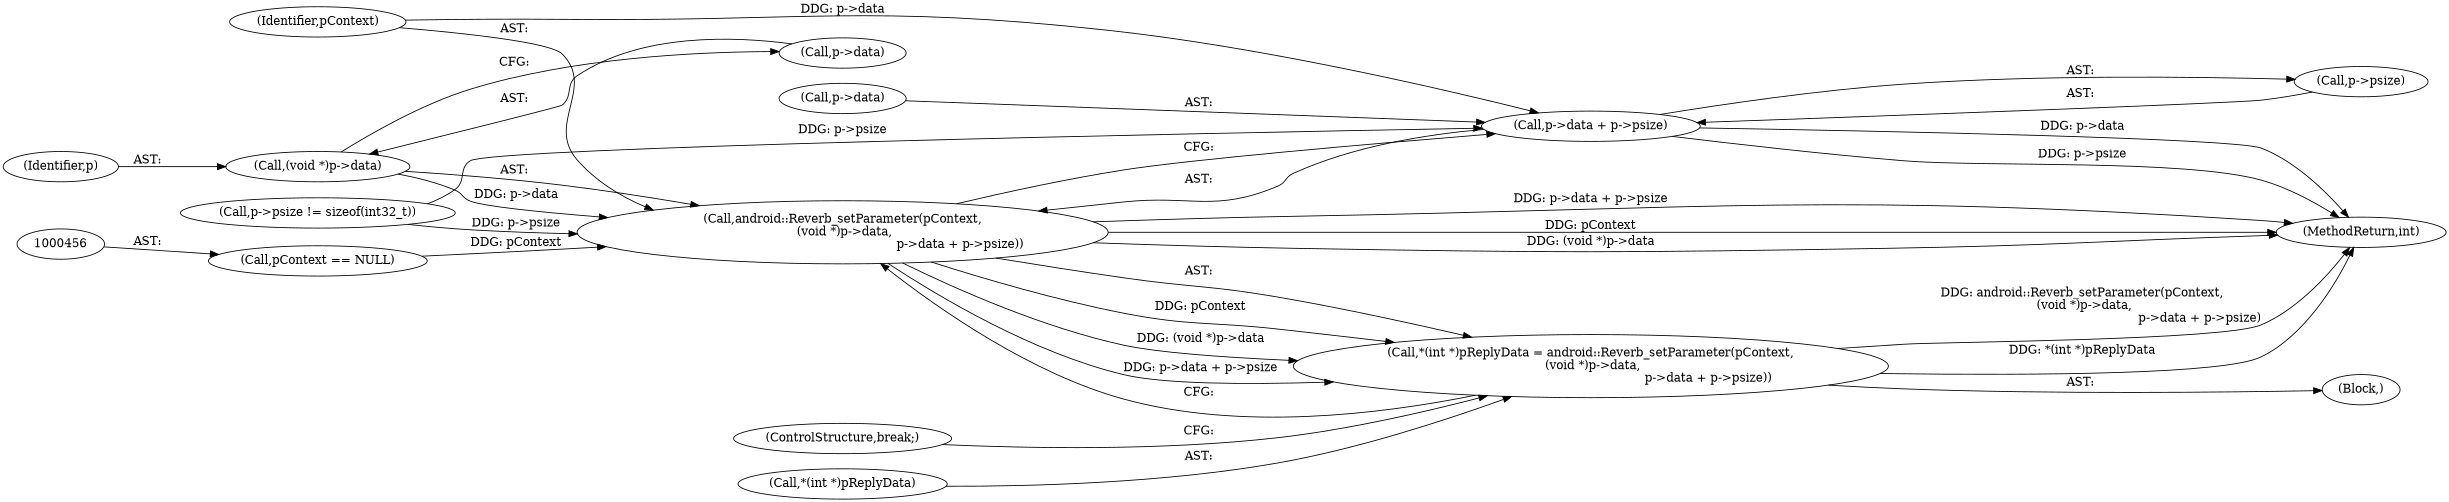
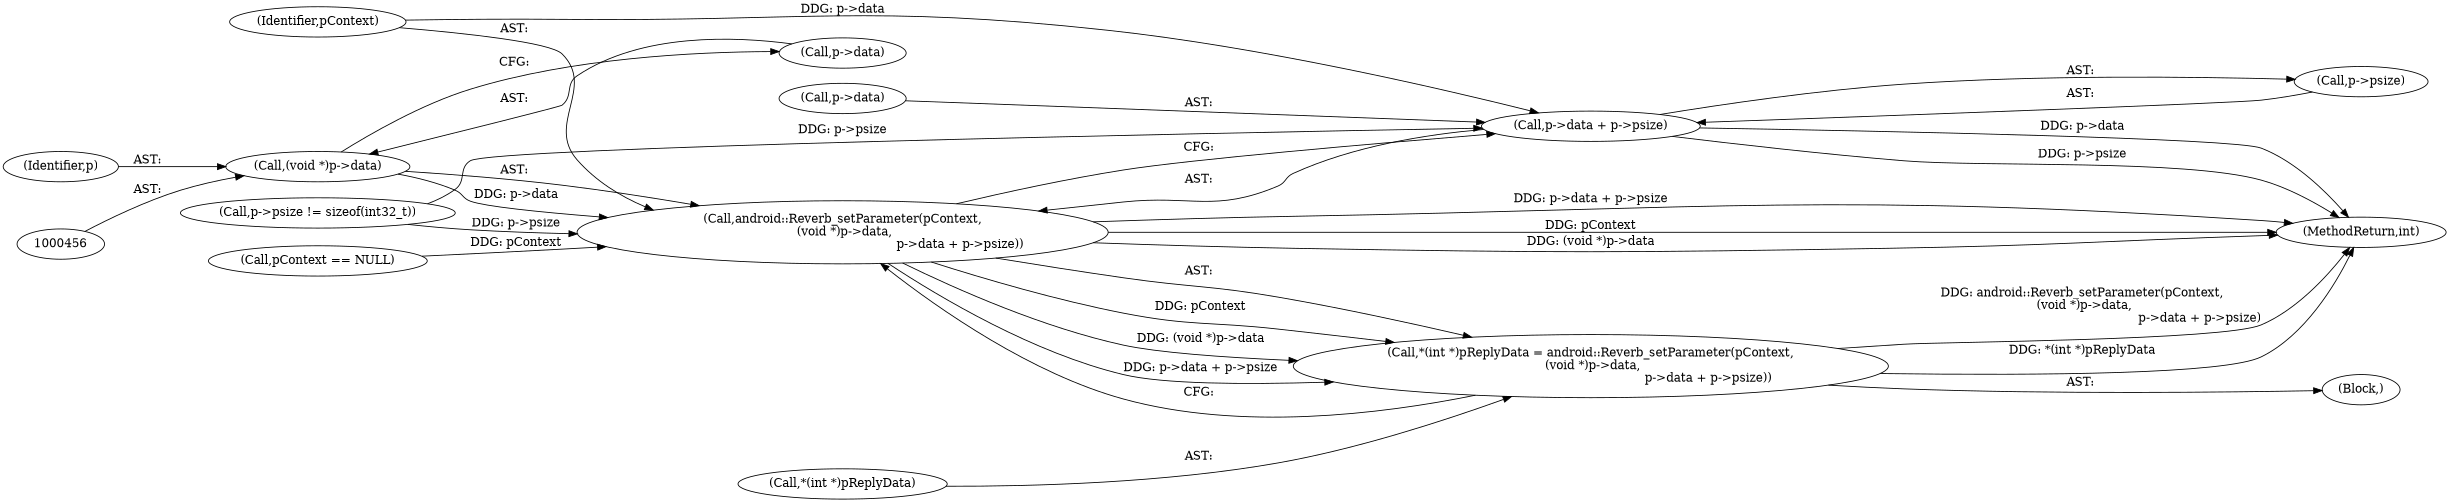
edge "1000456" -> "(Call,pContext == NULL)": now "1000456" -> "(Call,(void *)p->data)"
node "(ControlStructure,break;)": removed
